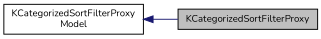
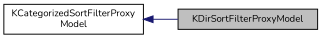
node "KCategorizedSortFilterProxy": label "KCategorizedSortFilterProxy" -> "KDirSortFilterProxyModel"
